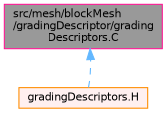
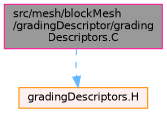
edge "gradingDescriptors.H" -> "src/mesh/blockMesh /gradingDescriptor/grading Descriptors.C": reversed
